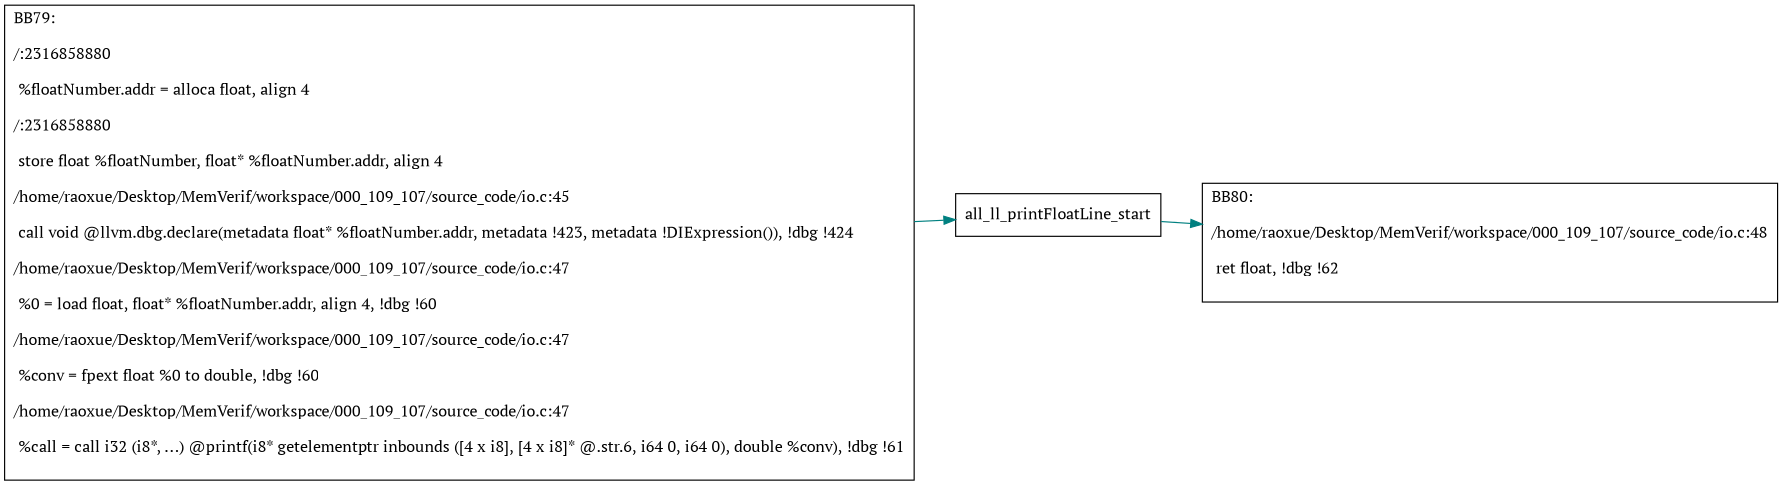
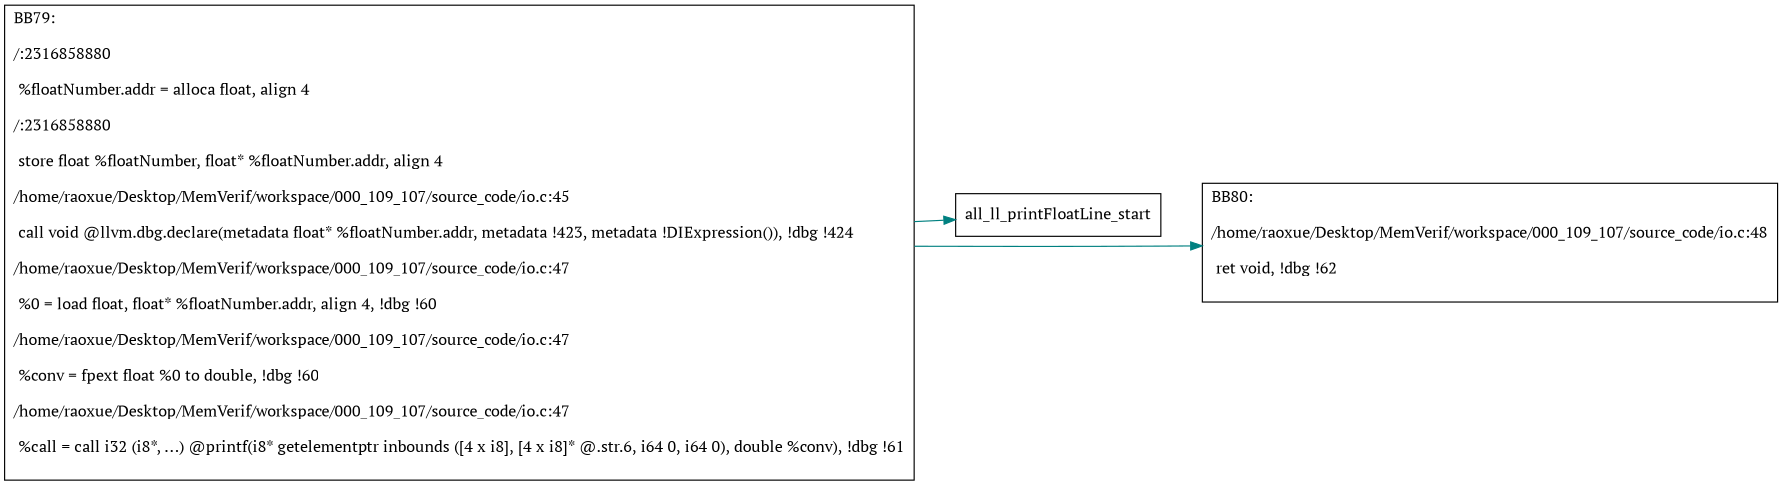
edge "all_ll_printFloatLine_start" -> "BB80:": now "BB79:" -> "BB80:"
node "BB80:": text "ret float, !dbg !62" -> "ret void, !dbg !62"
